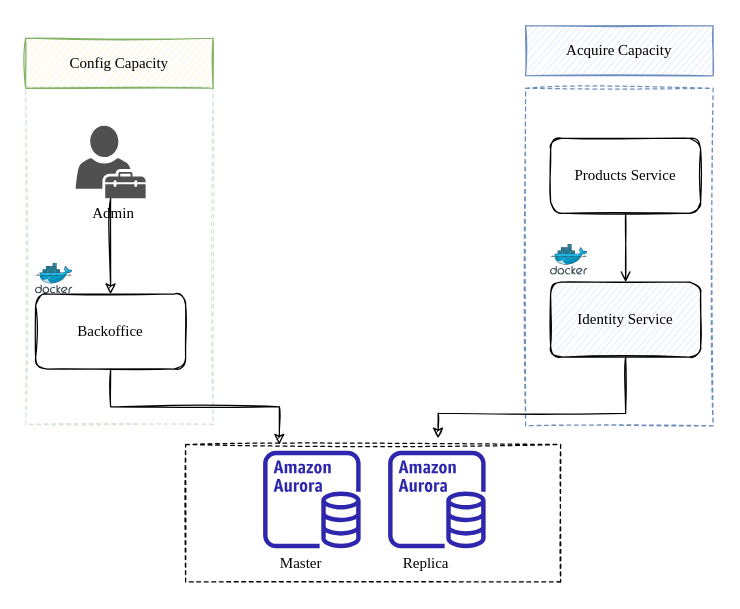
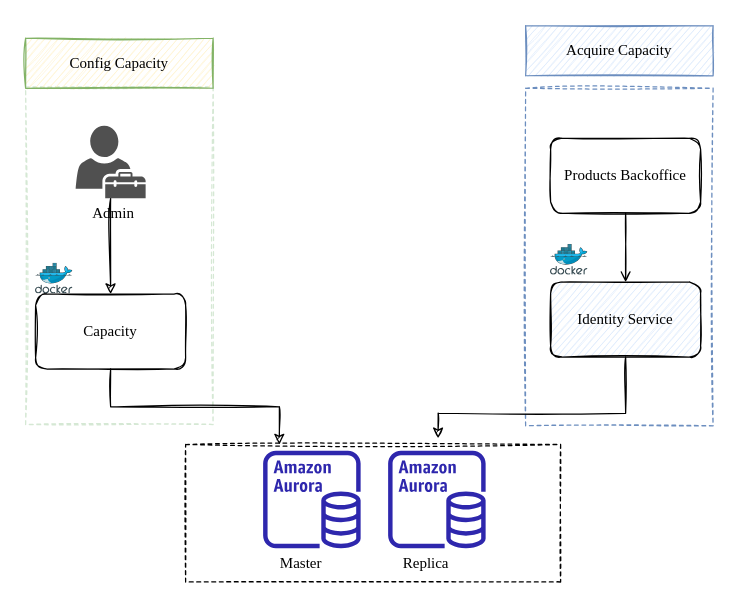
node "Products Service": label "Products Service" -> "Products Backoffice"
node "Backoffice": label "Backoffice" -> "Capacity"
